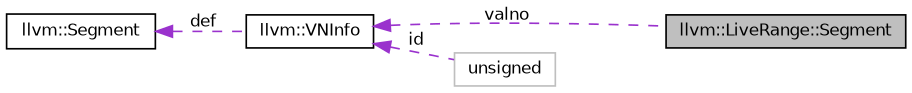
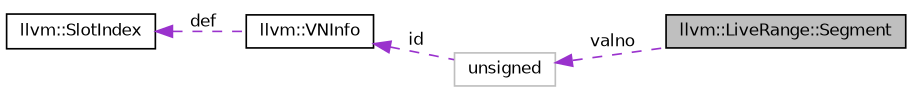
edge "llvm::LiveRange::Segment" -> "llvm::VNInfo": now "llvm::LiveRange::Segment" -> "unsigned"
node "llvm::Segment": label "llvm::Segment" -> "llvm::SlotIndex"
